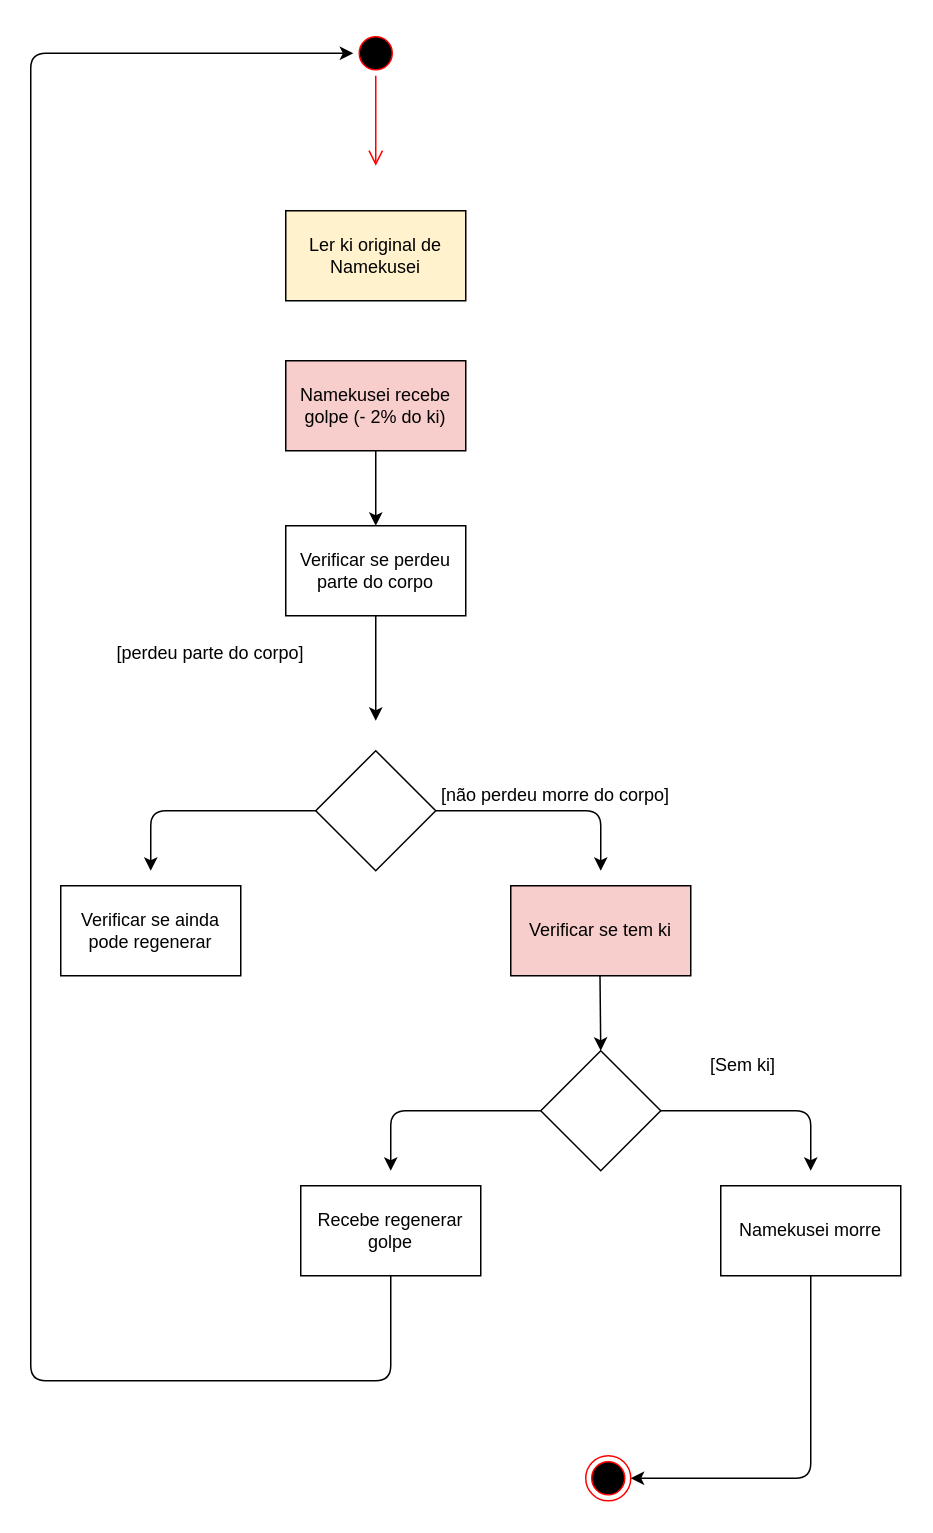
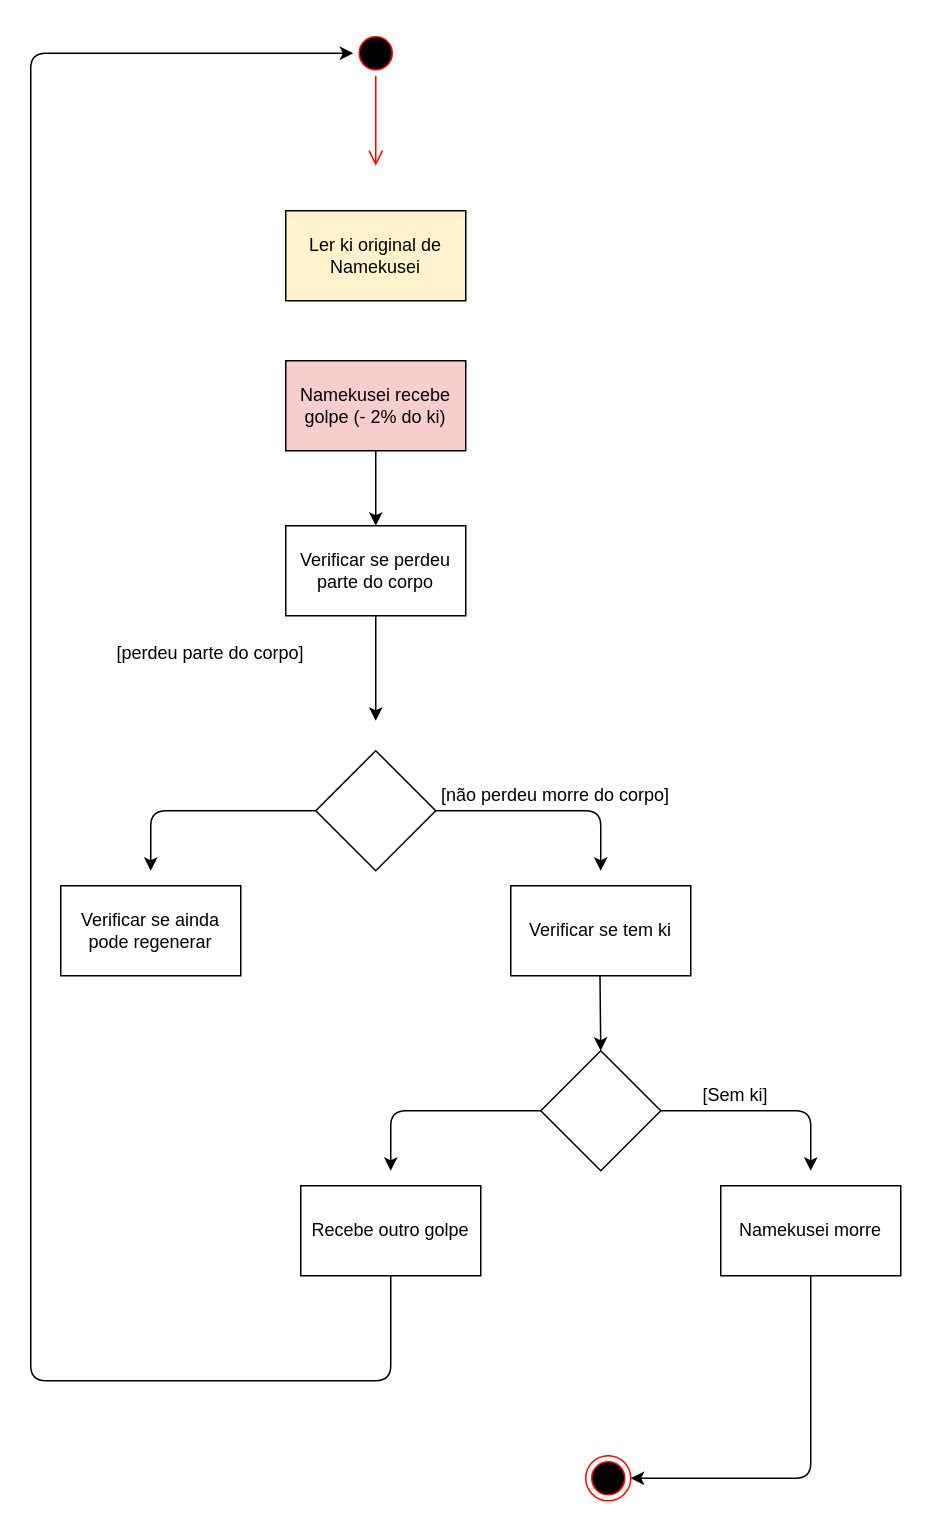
node "Verificar se tem ki": fillcolor #f8cecc -> #ffffff
node "[Sem ki]": moved (743, 1066) -> (736, 1096)
node "Recebe regenerar golpe": label "Recebe regenerar golpe" -> "Recebe outro golpe"
